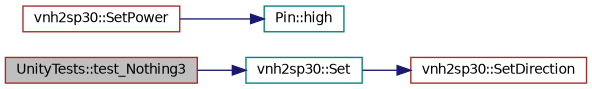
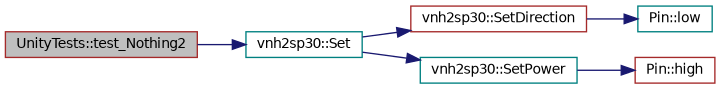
node "vnh2sp30::SetPower": color brown -> teal
node "Pin::high": color teal -> brown
node "Pin::low": added
edge "vnh2sp30::Set" -> "vnh2sp30::SetPower": added
node "UnityTests::test_Nothing3": label "UnityTests::test_Nothing3" -> "UnityTests::test_Nothing2"
